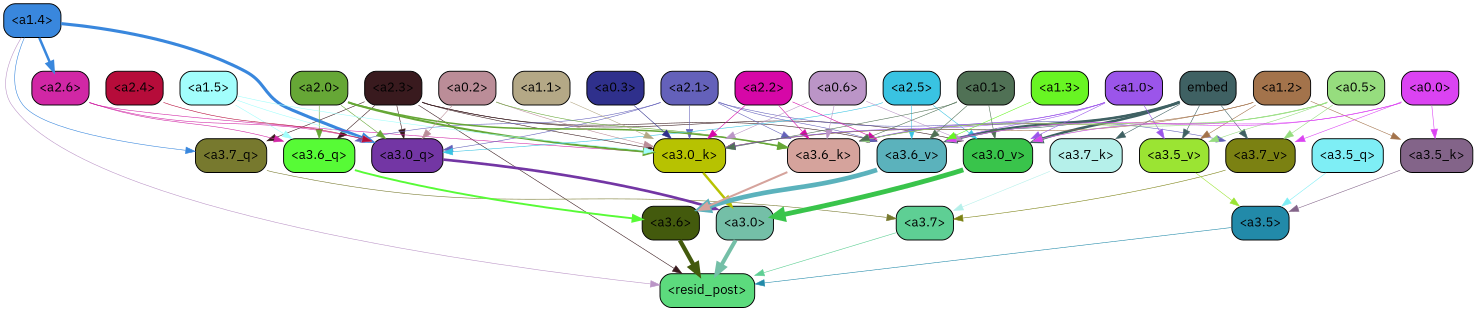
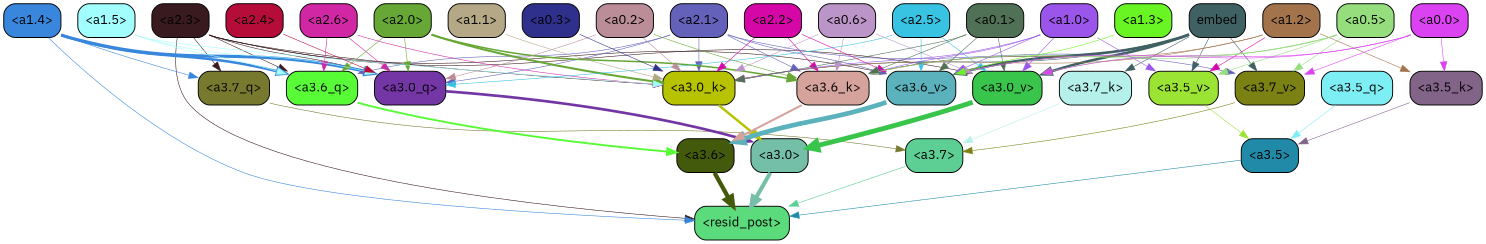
edge "<a1.4>" -> "<a2.6>": now "<a1.4>" -> "<a3.6_q>"
edge "<a1.2>" -> "<a3.5_v>": color #a3734b -> #d607a7
edge "<a1.4>" -> "<resid_post>": color #bb95c7 -> #3987dd
